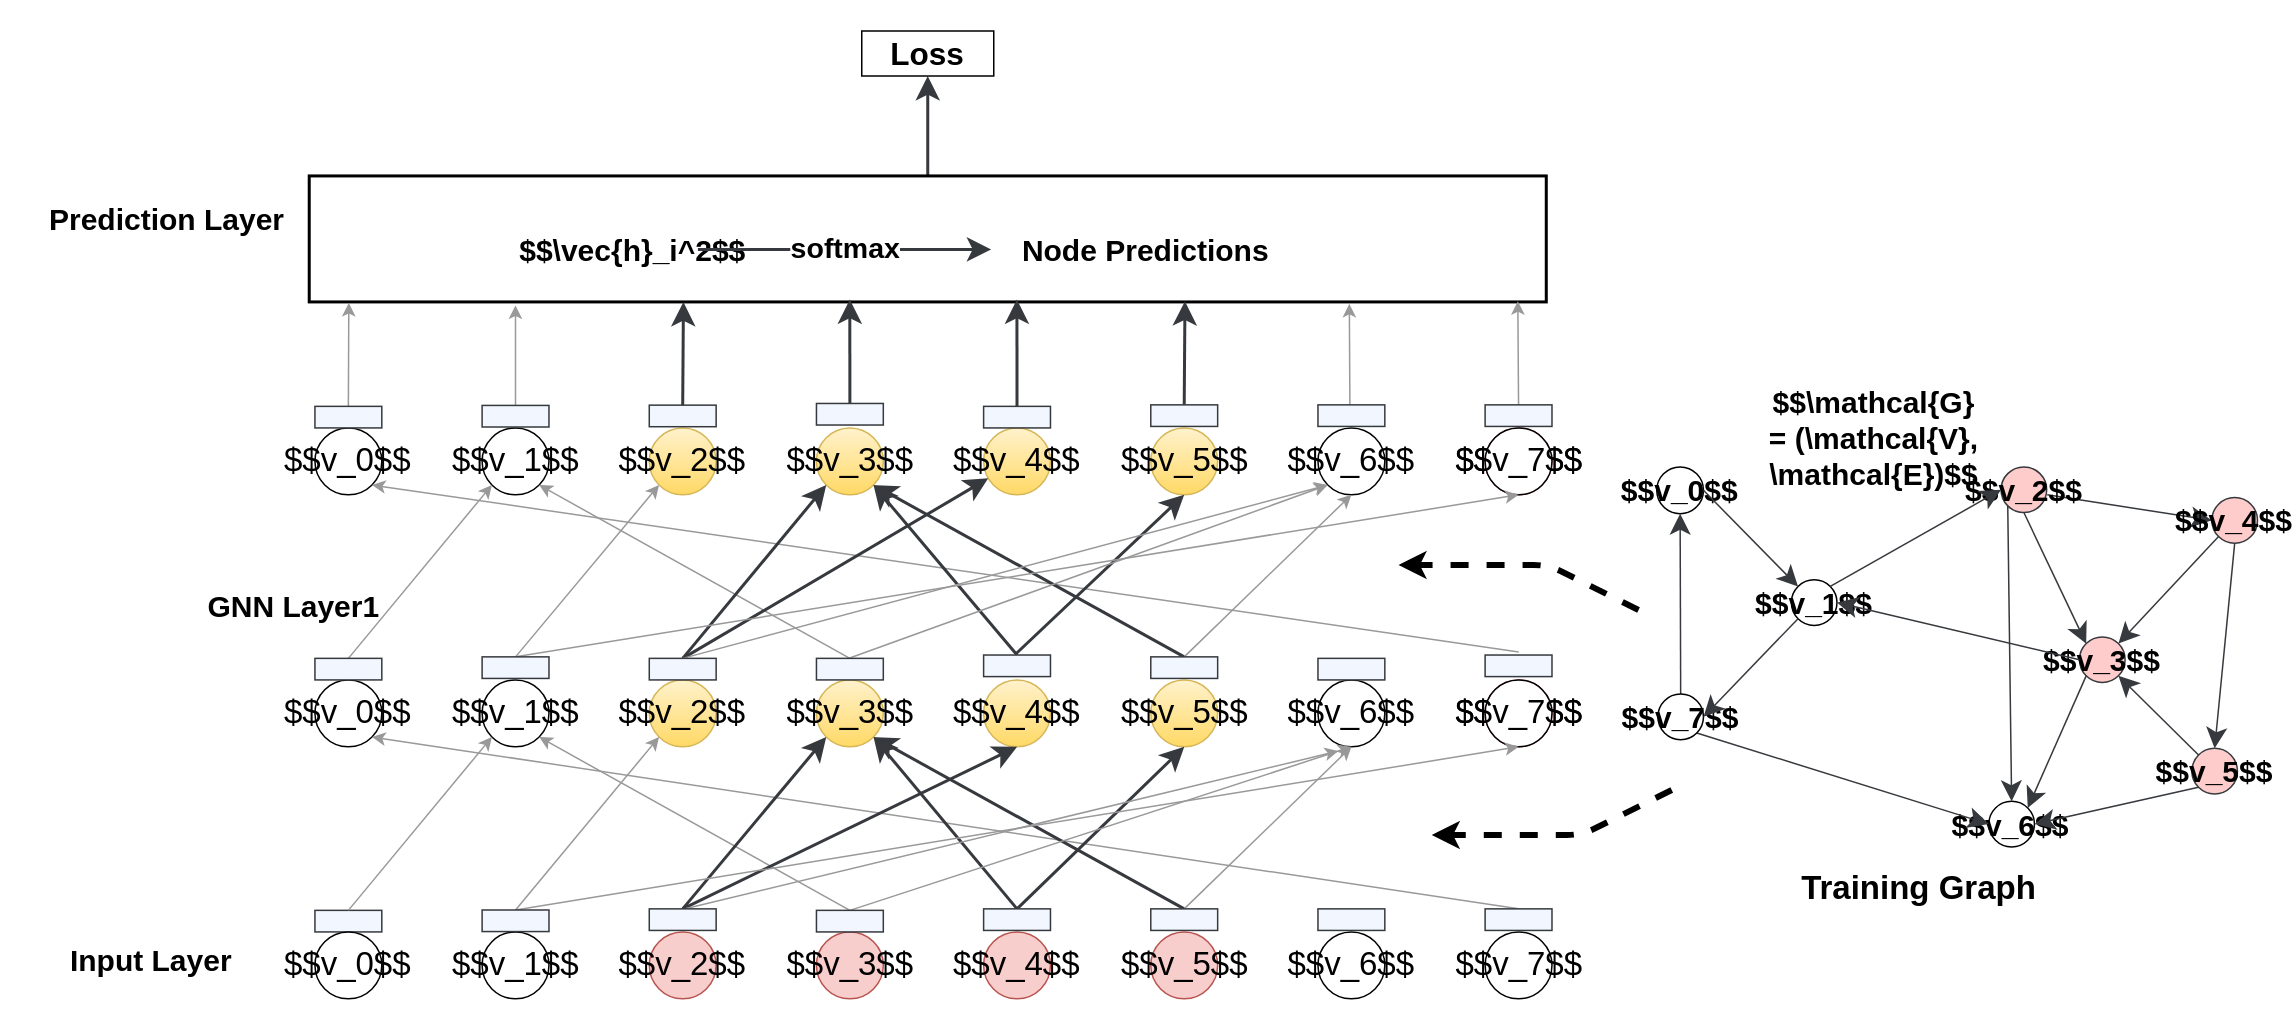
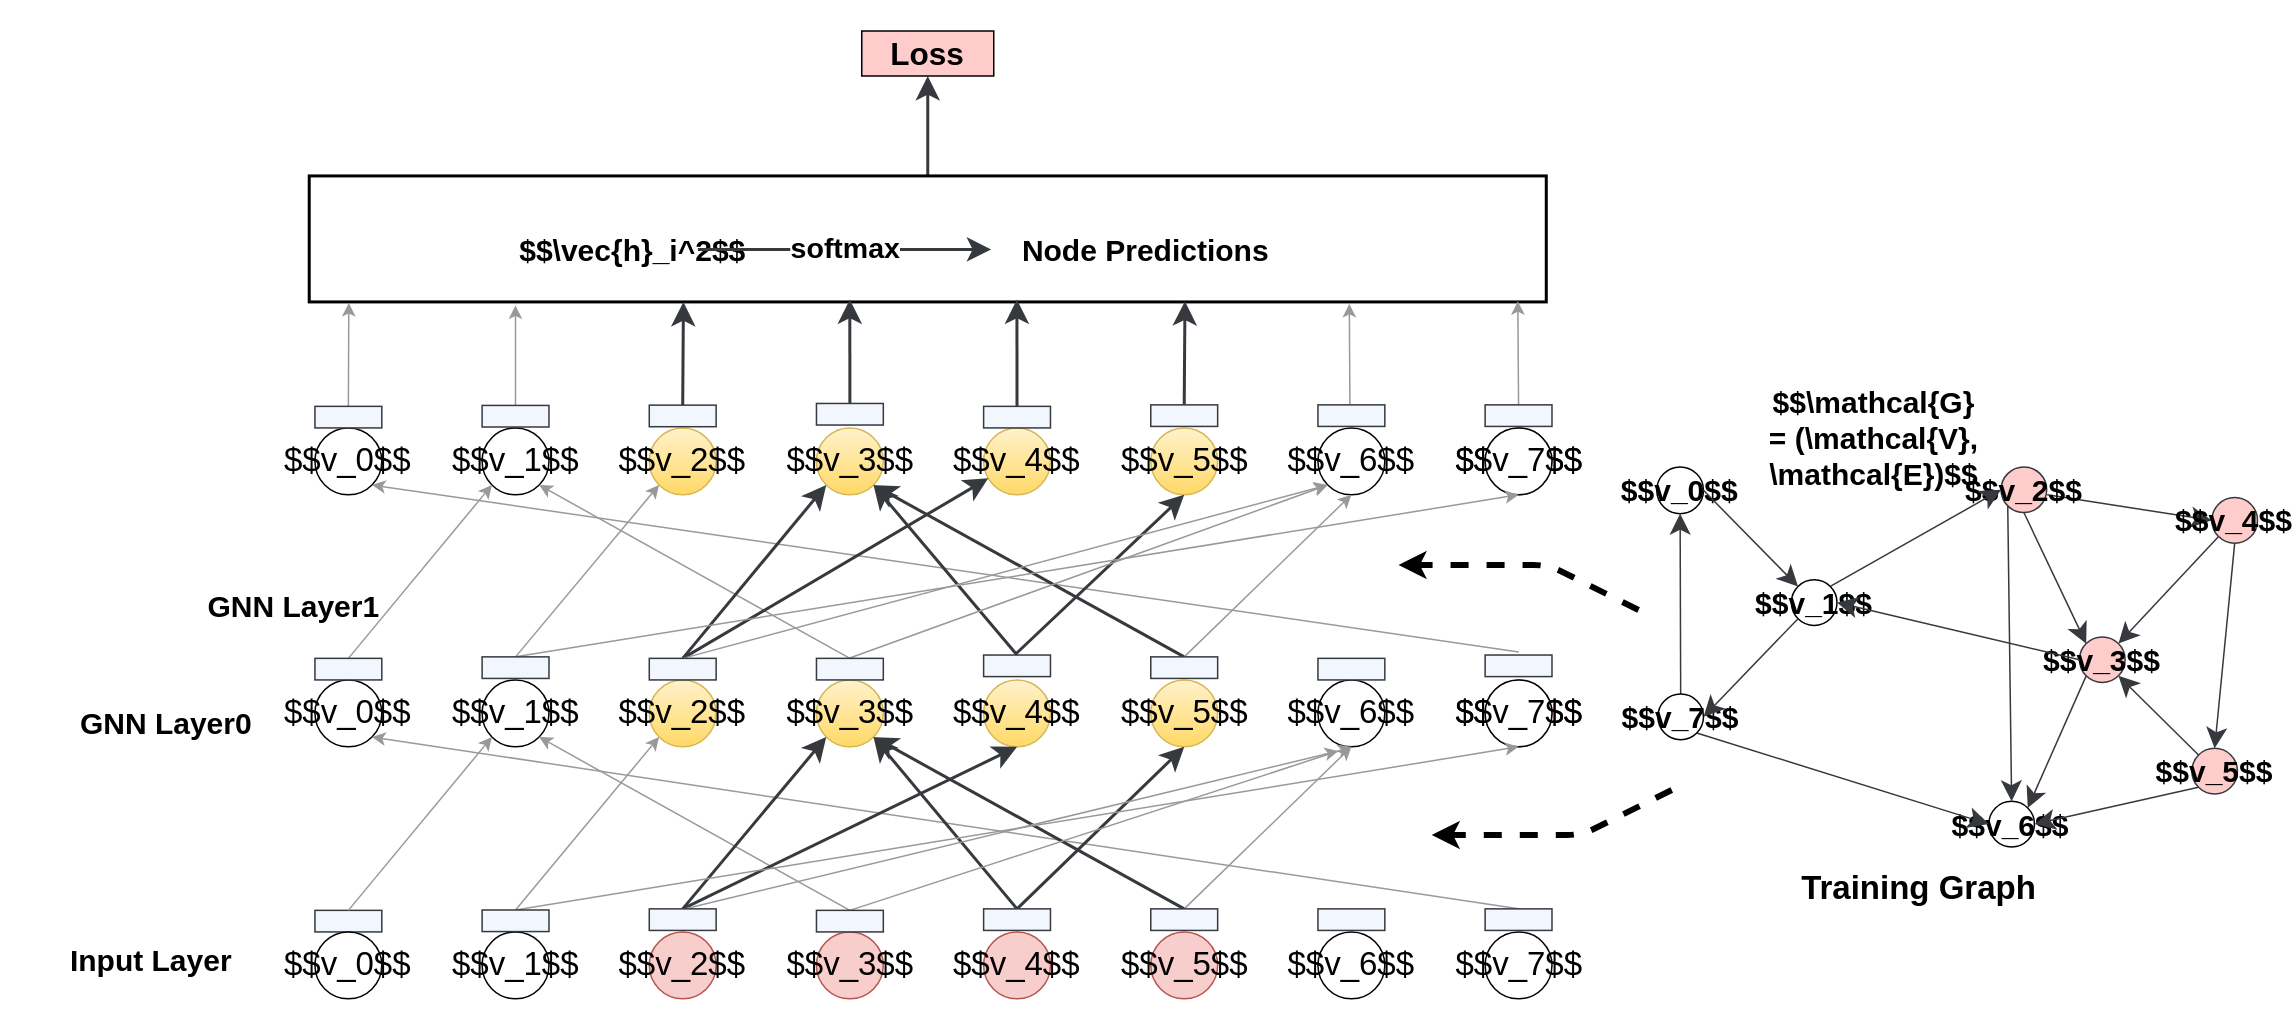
node "Loss": fillcolor #ffffff -> #ffcccc
node "Prediction Layer": removed
node "GNN Layer0": added
